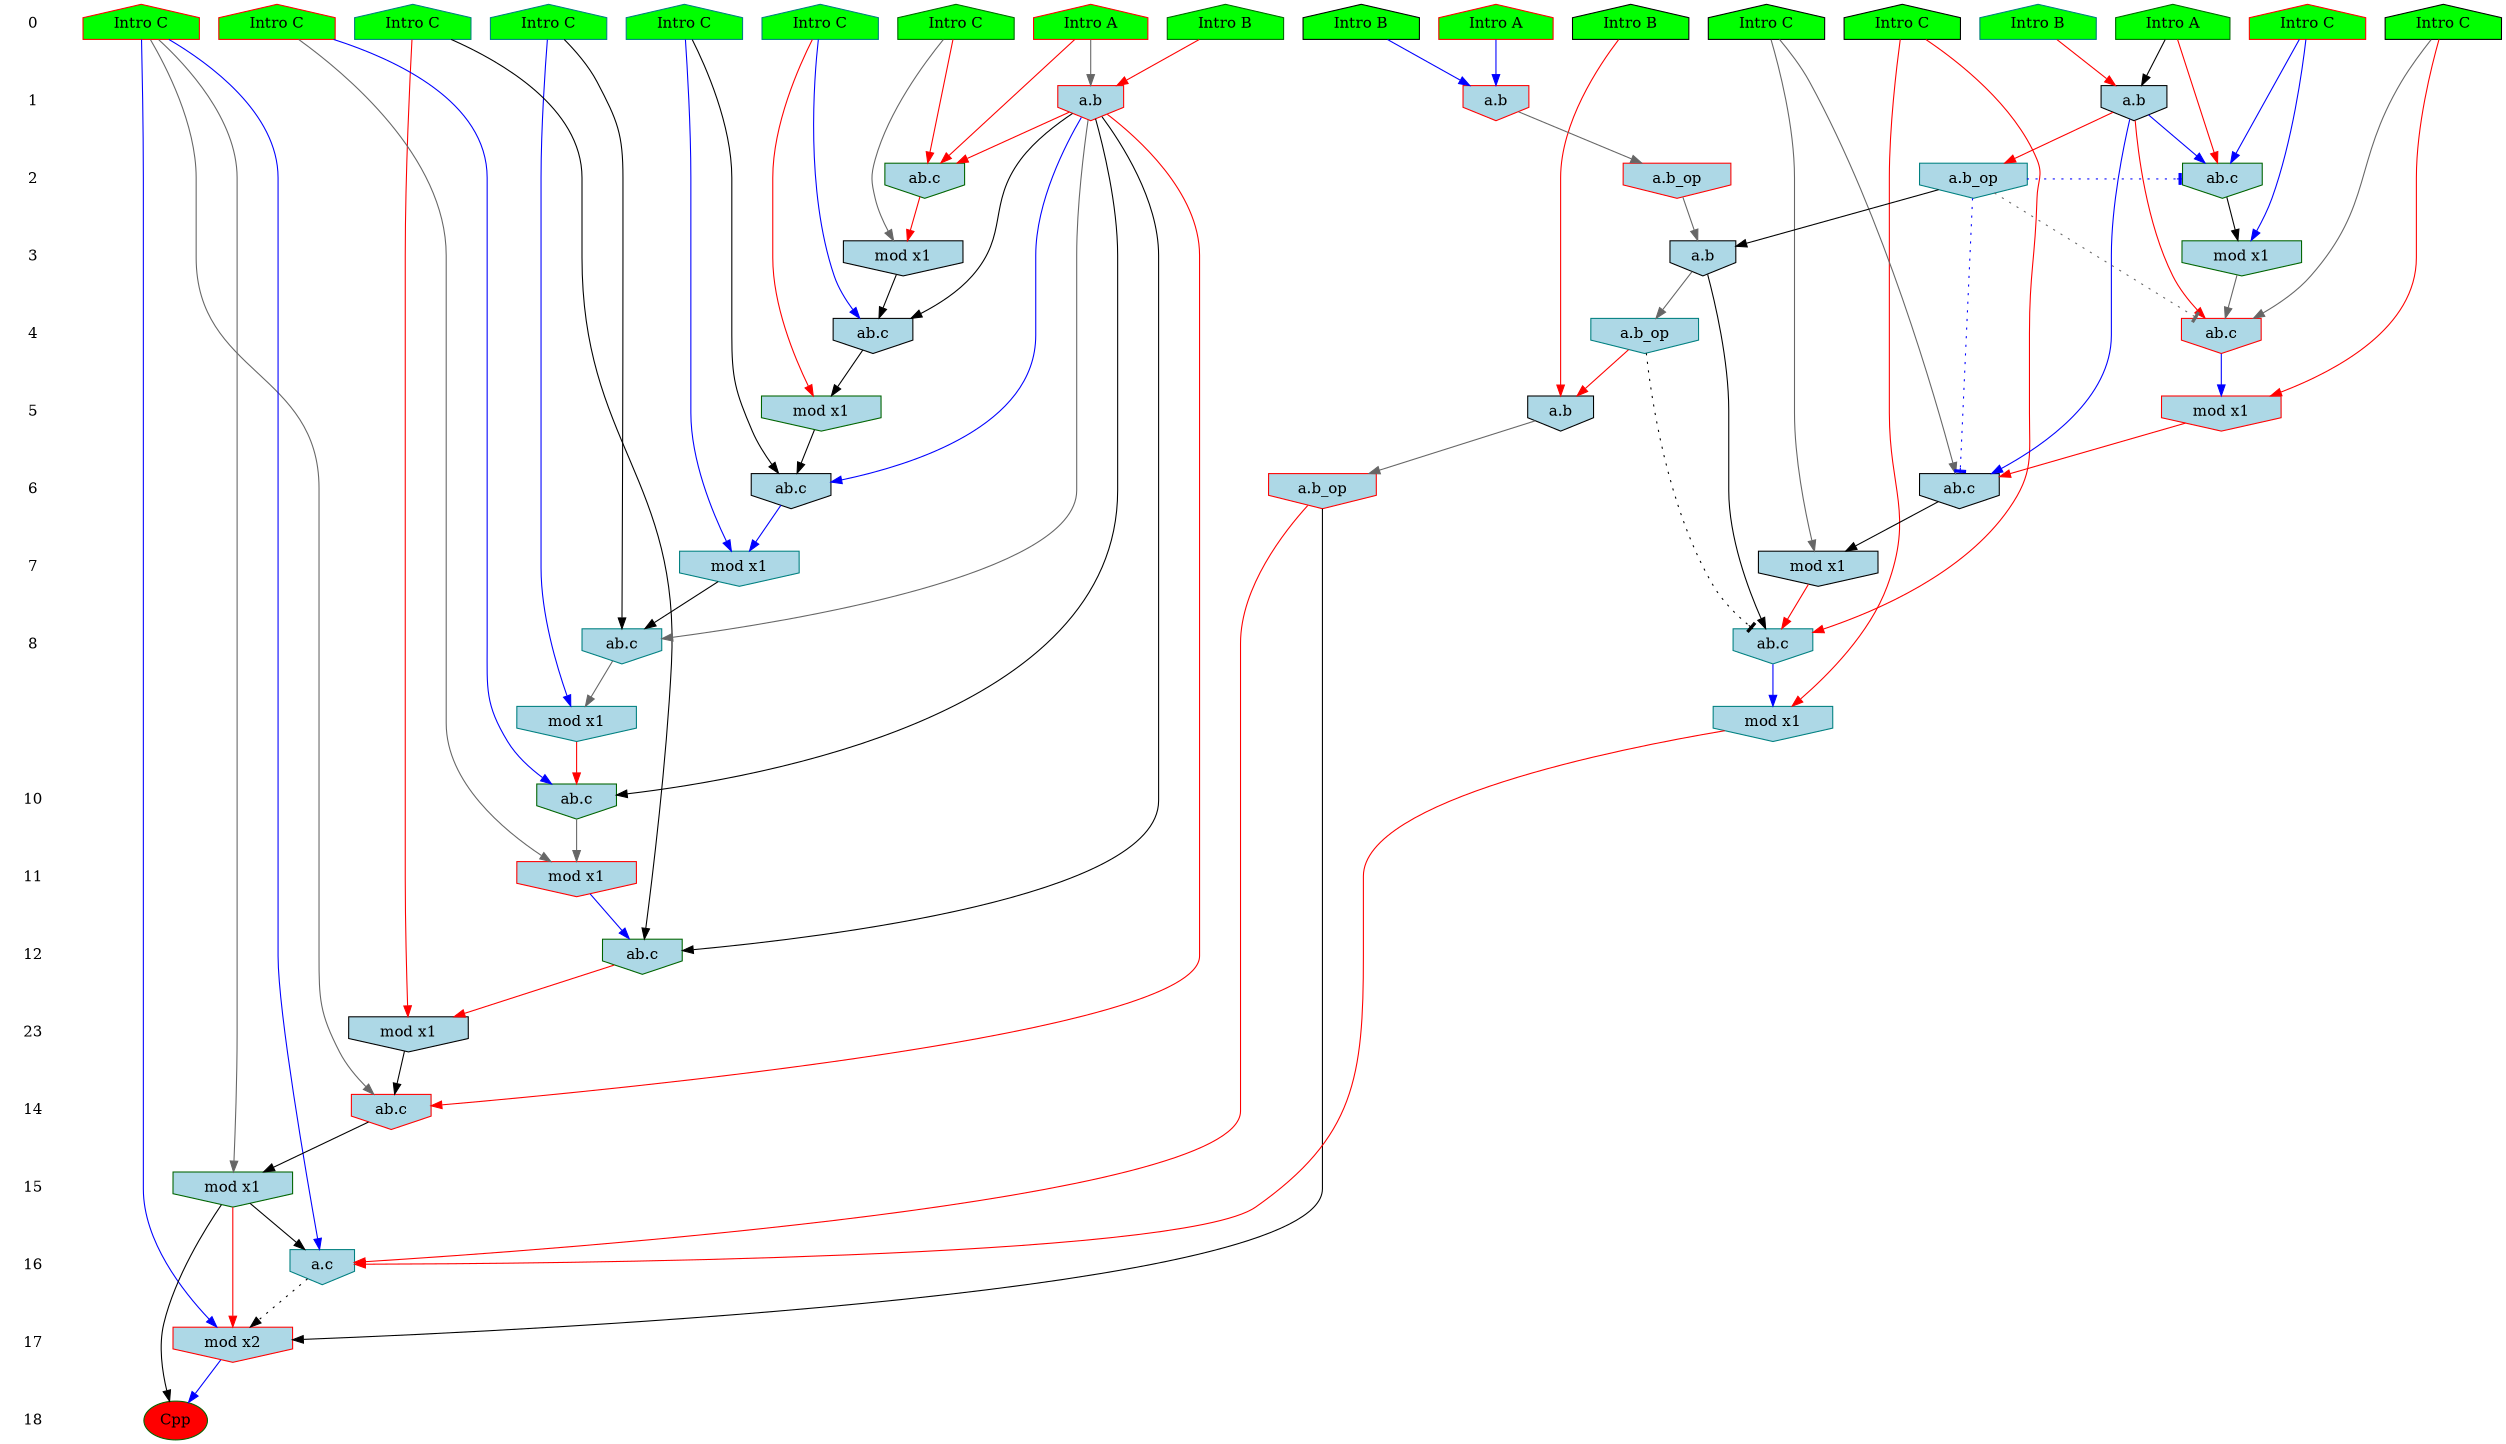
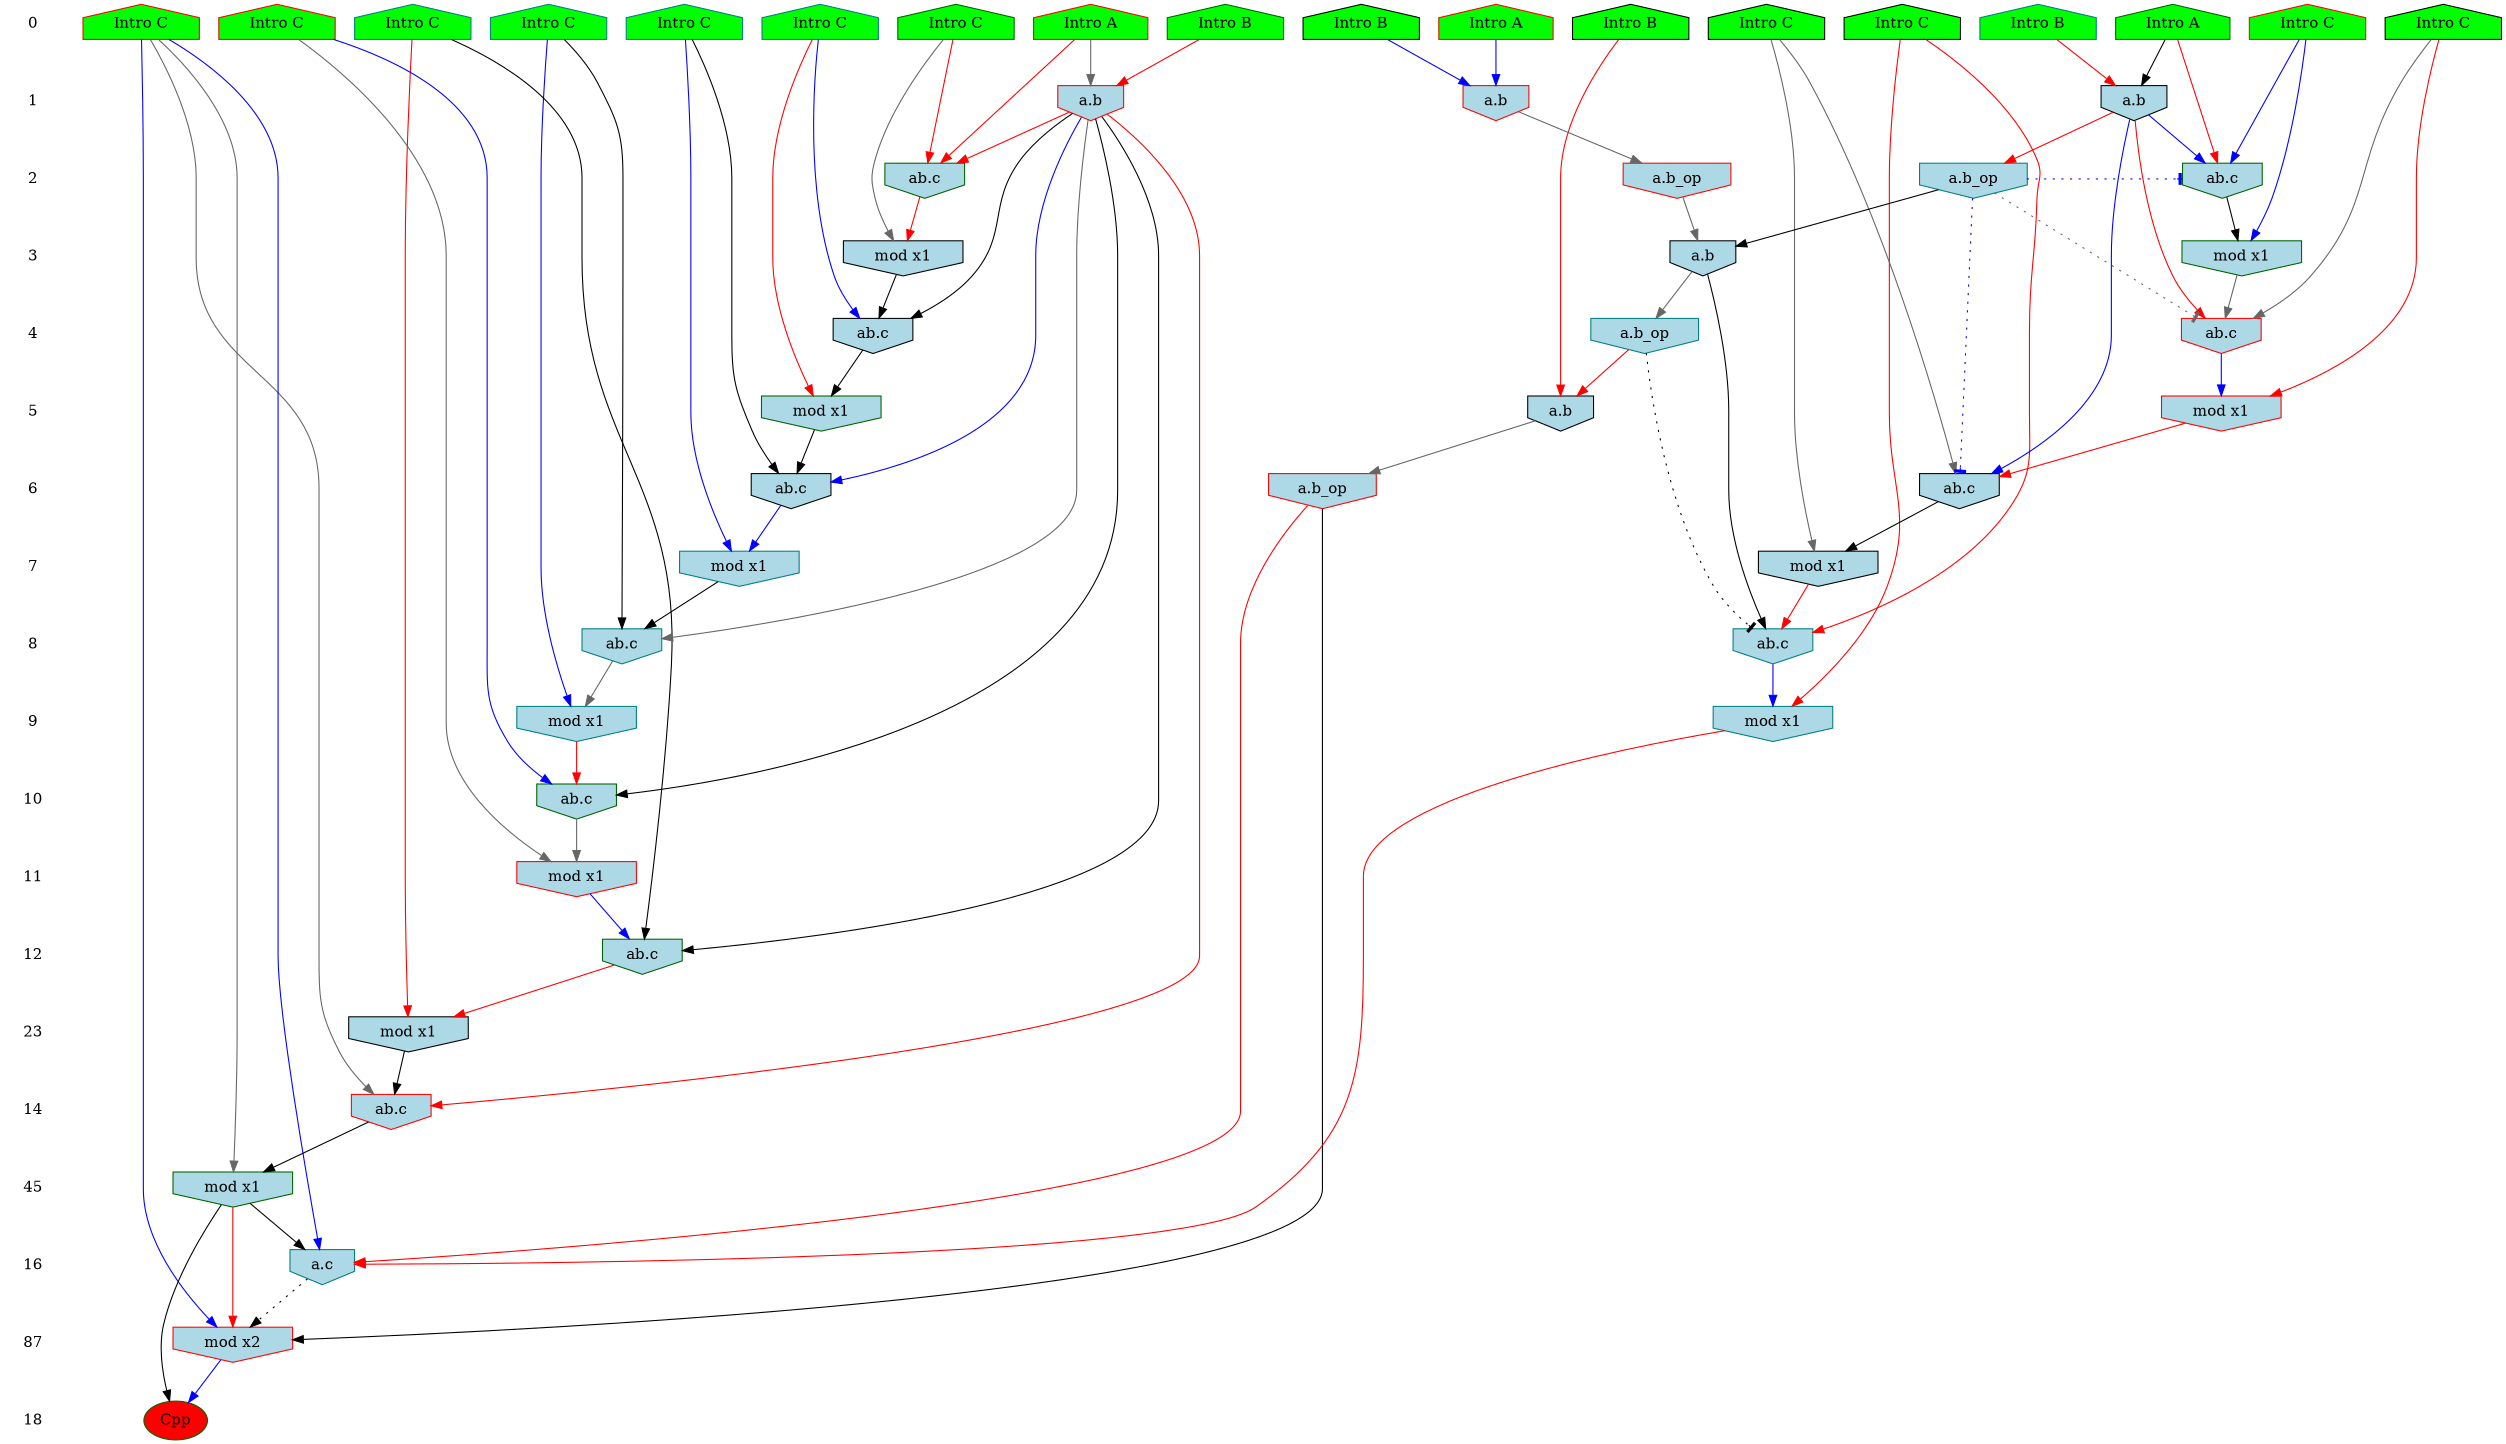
node "9": added
node "15": label "15" -> "45"
node "17": label "17" -> "87"
